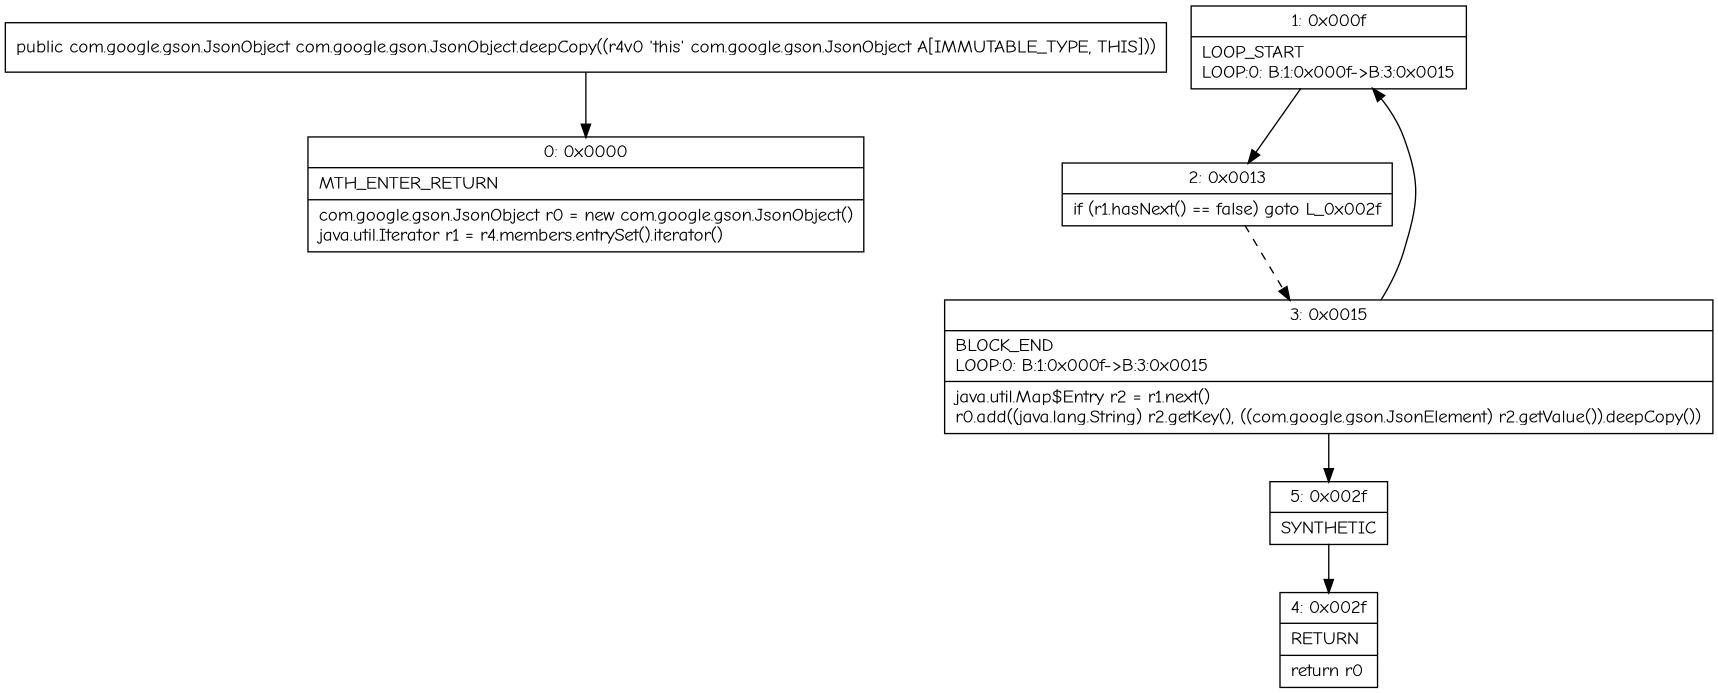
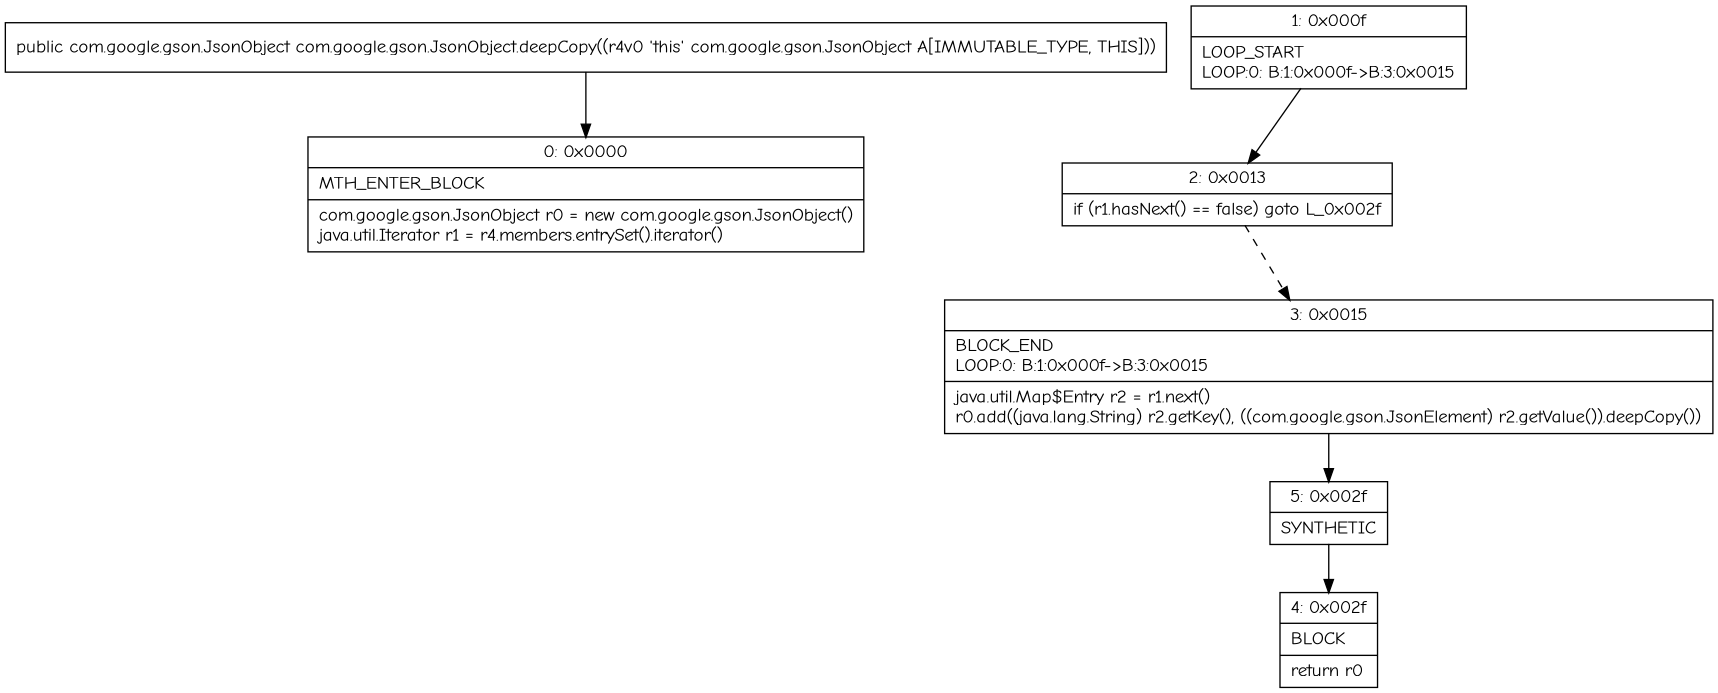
node "0: 0x0000": text "MTH_ENTER_RETURN" -> "MTH_ENTER_BLOCK"
edge "3: 0x0015" -> "1: 0x000f": removed
node "4: 0x002f": text "RETURN" -> "BLOCK"
